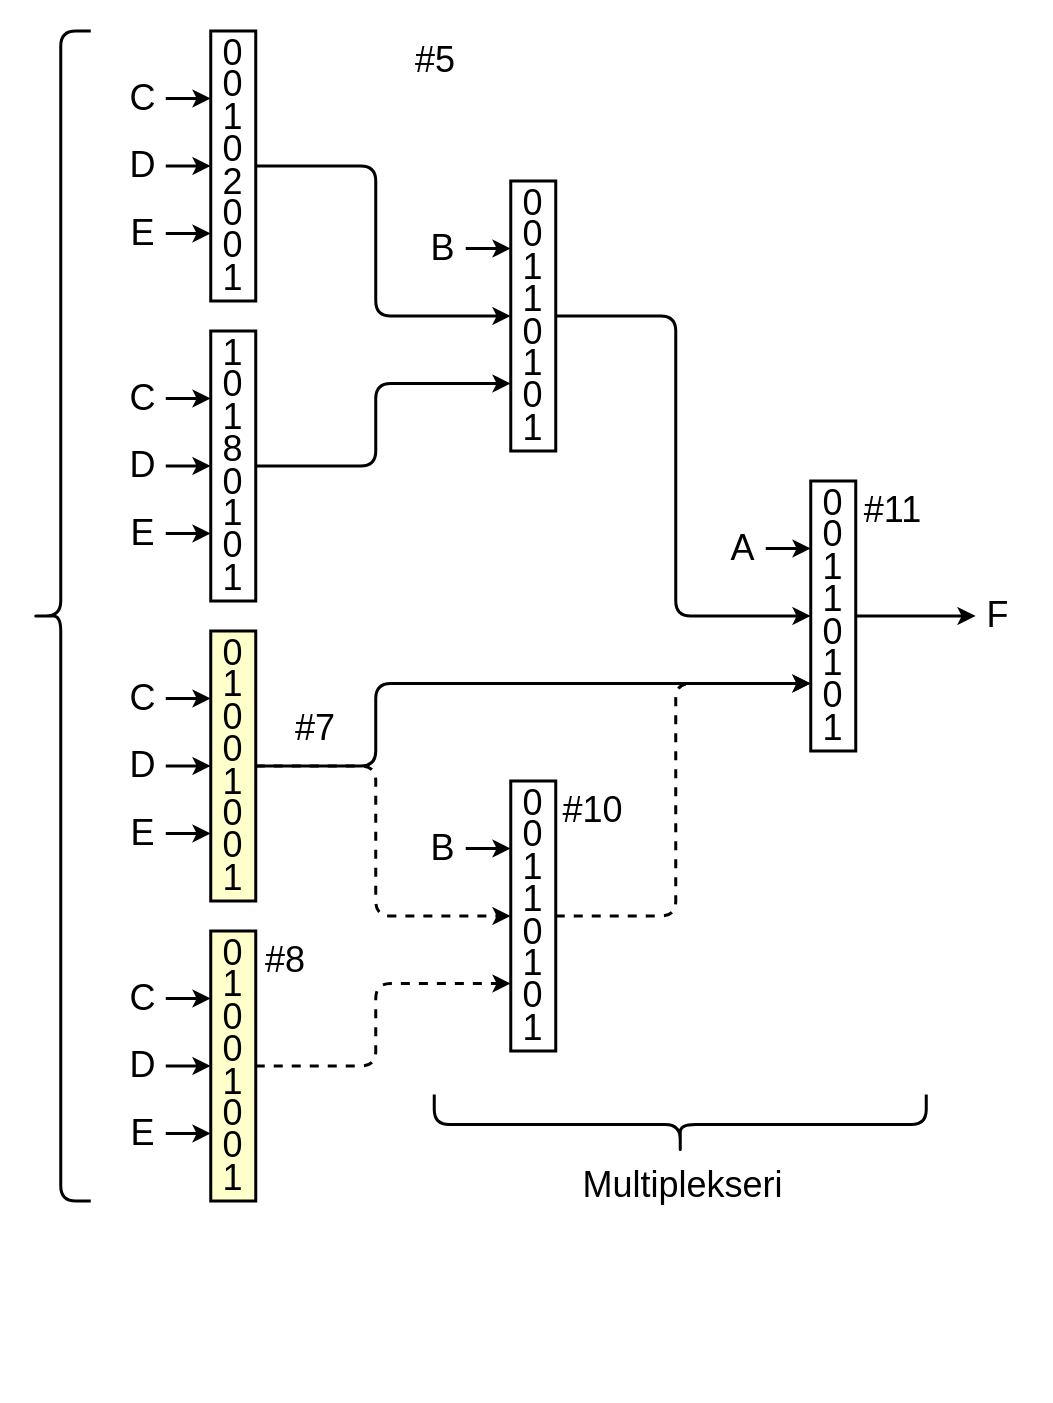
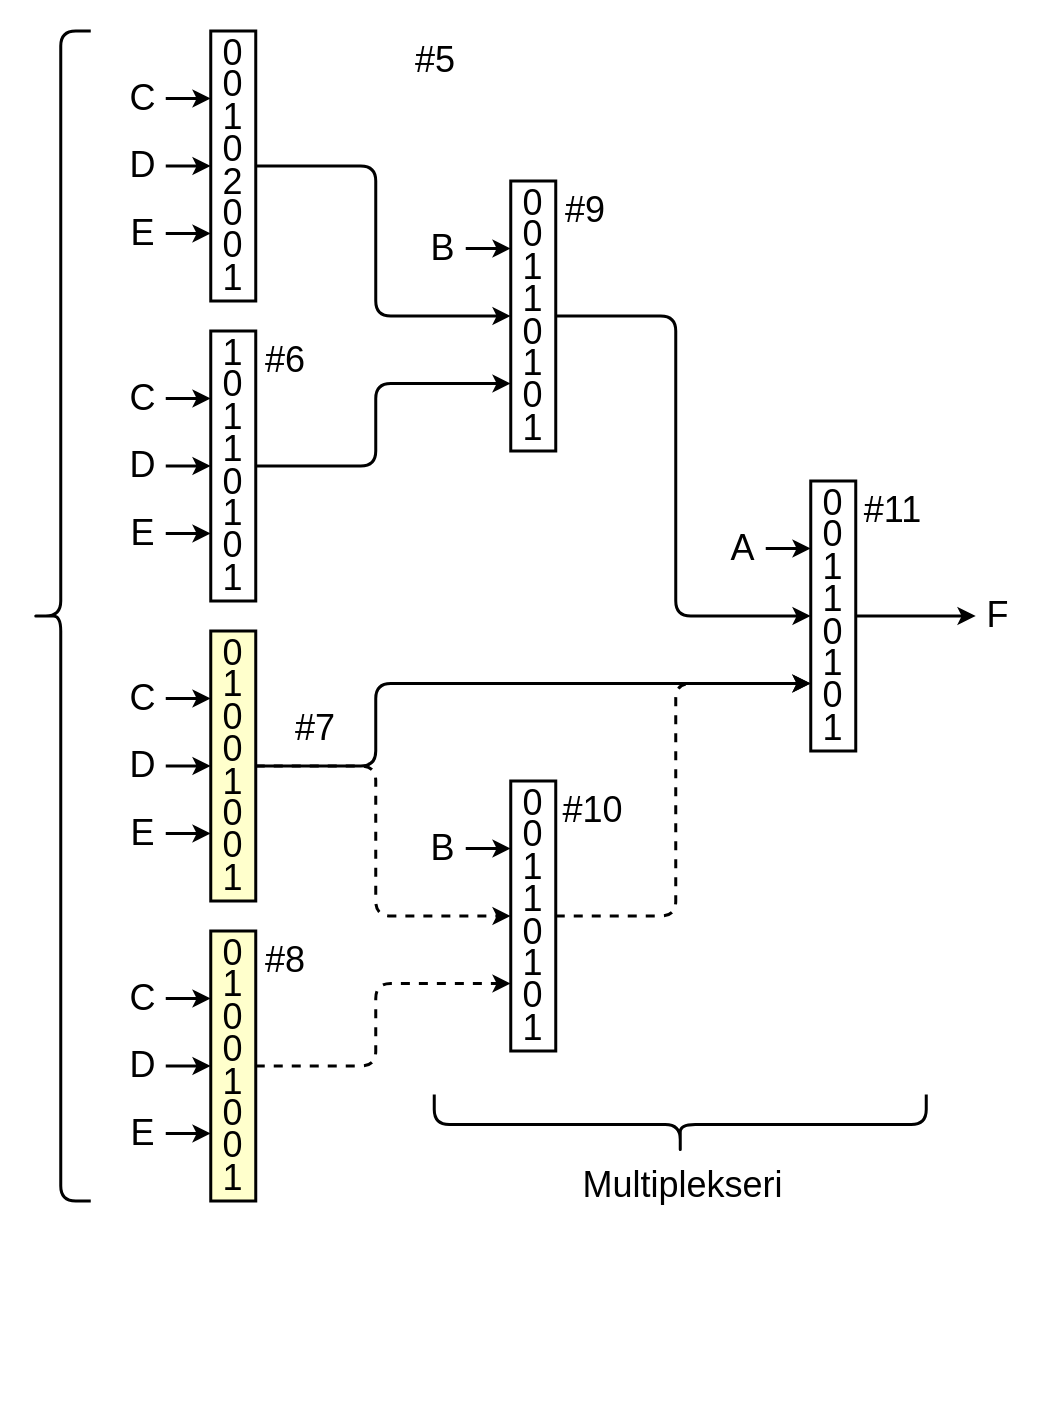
node "#9": added
node "#6": added
node "1 0 1 8 0 1 0 1": label "1 0 1 8 0 1 0 1" -> "1 0 1 1 0 1 0 1"
